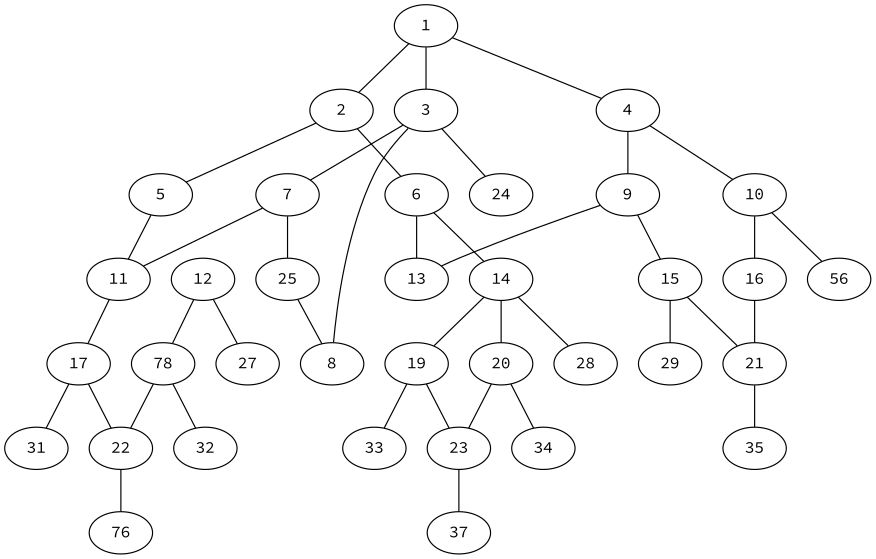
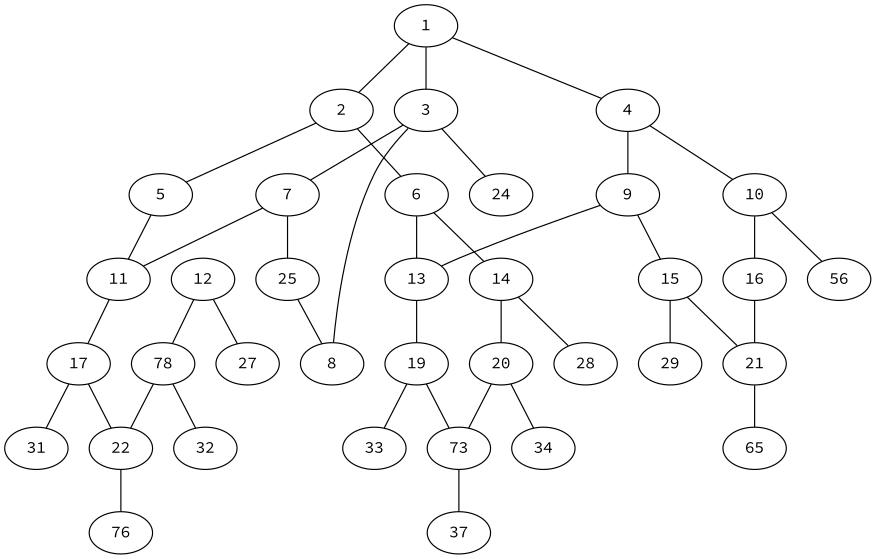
edge "14" -- "19": now "13" -- "19"
node "23": label "23" -> "73"
node "35": label "35" -> "65"
